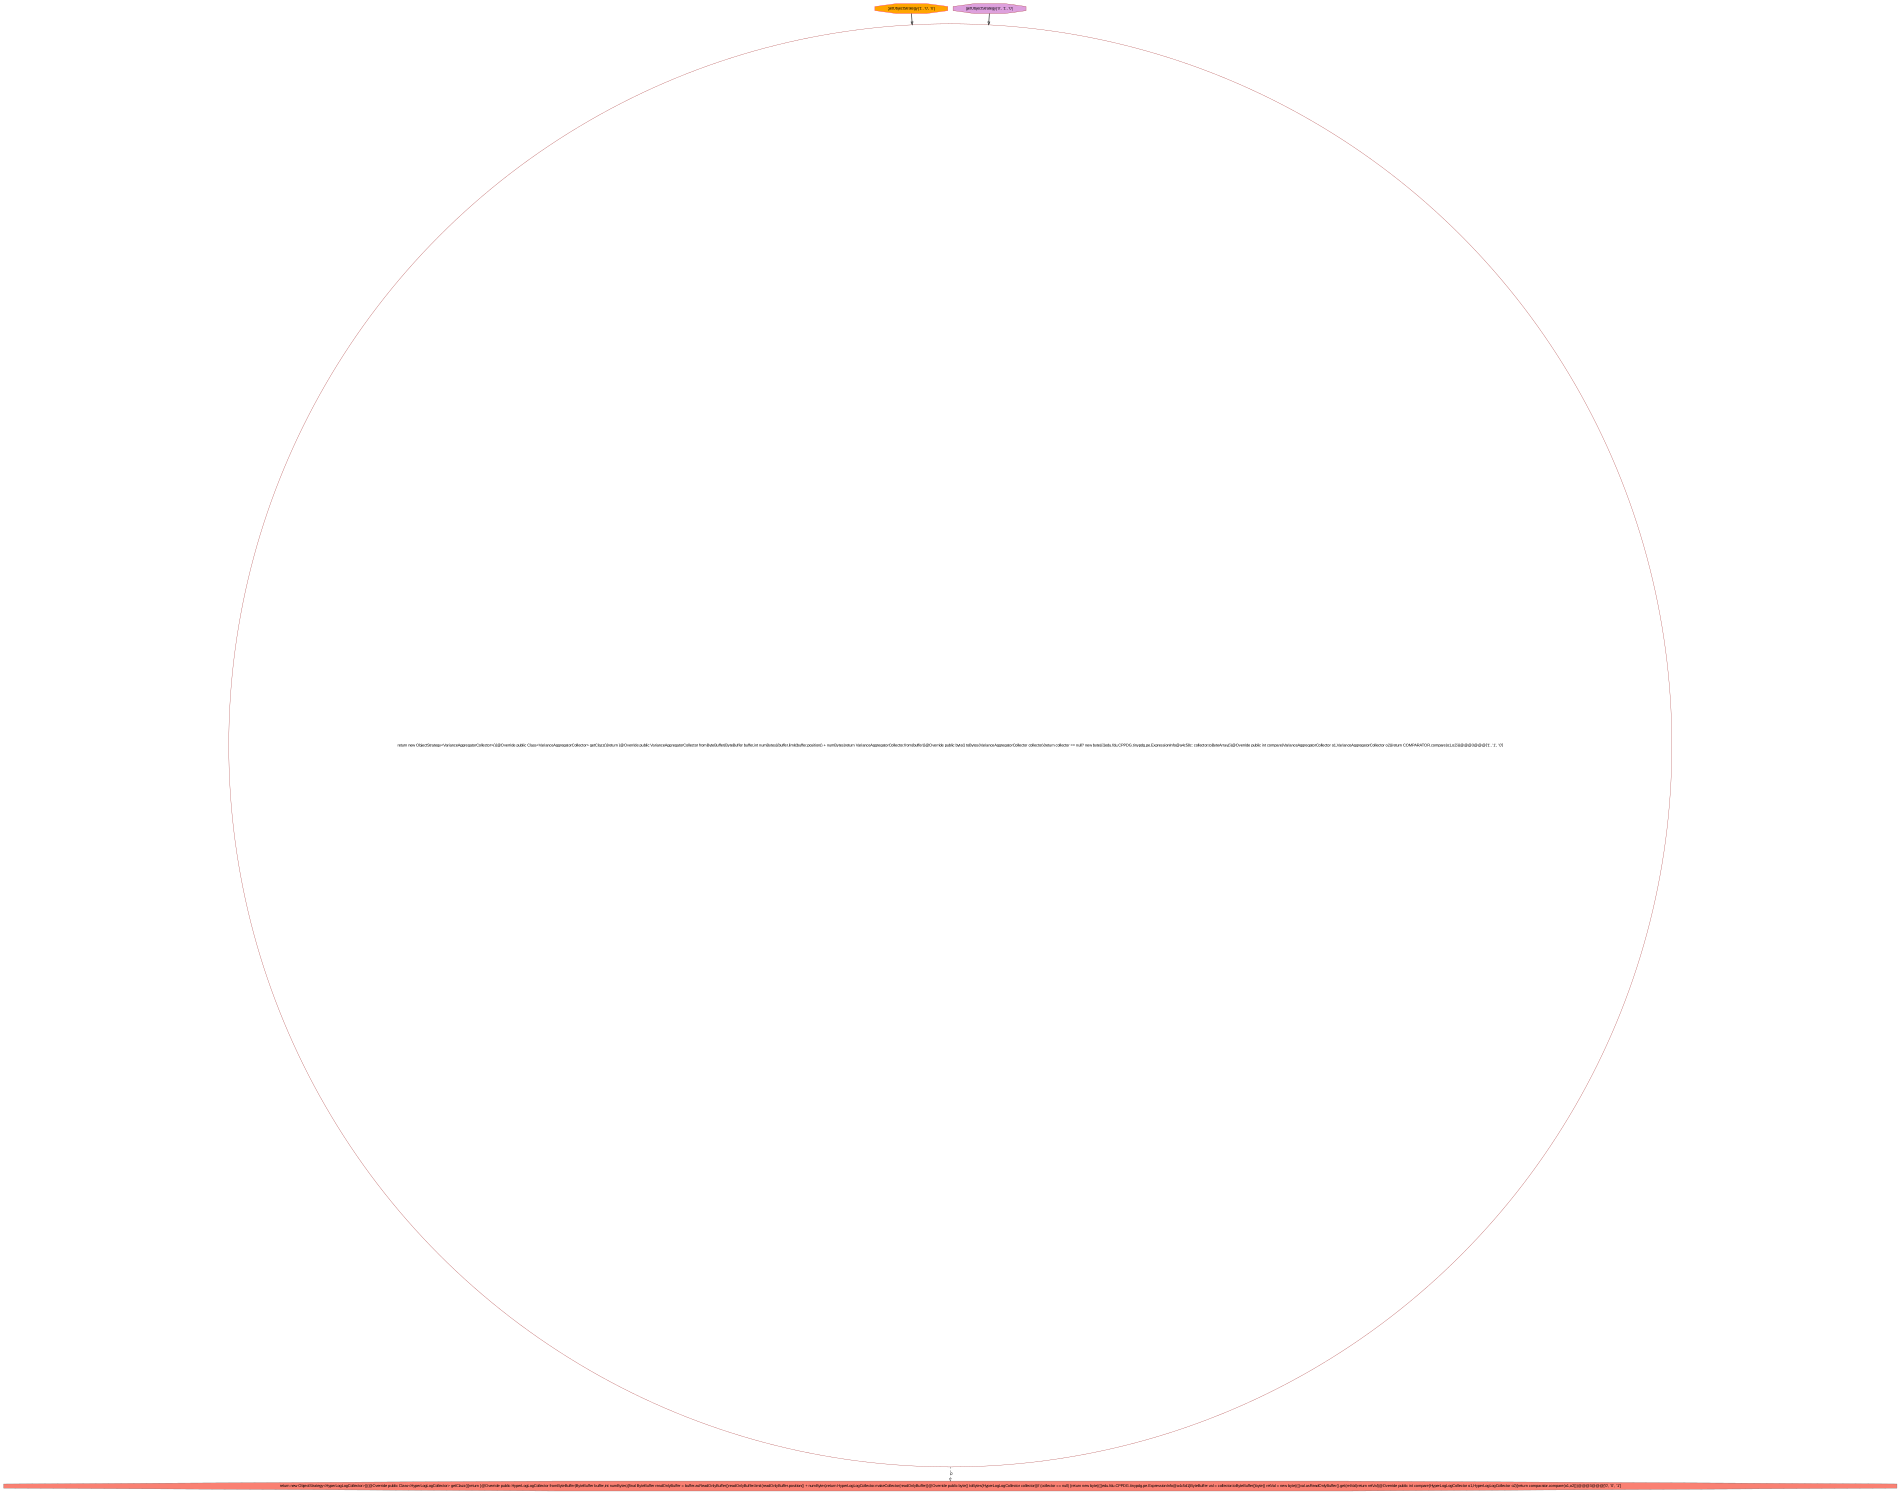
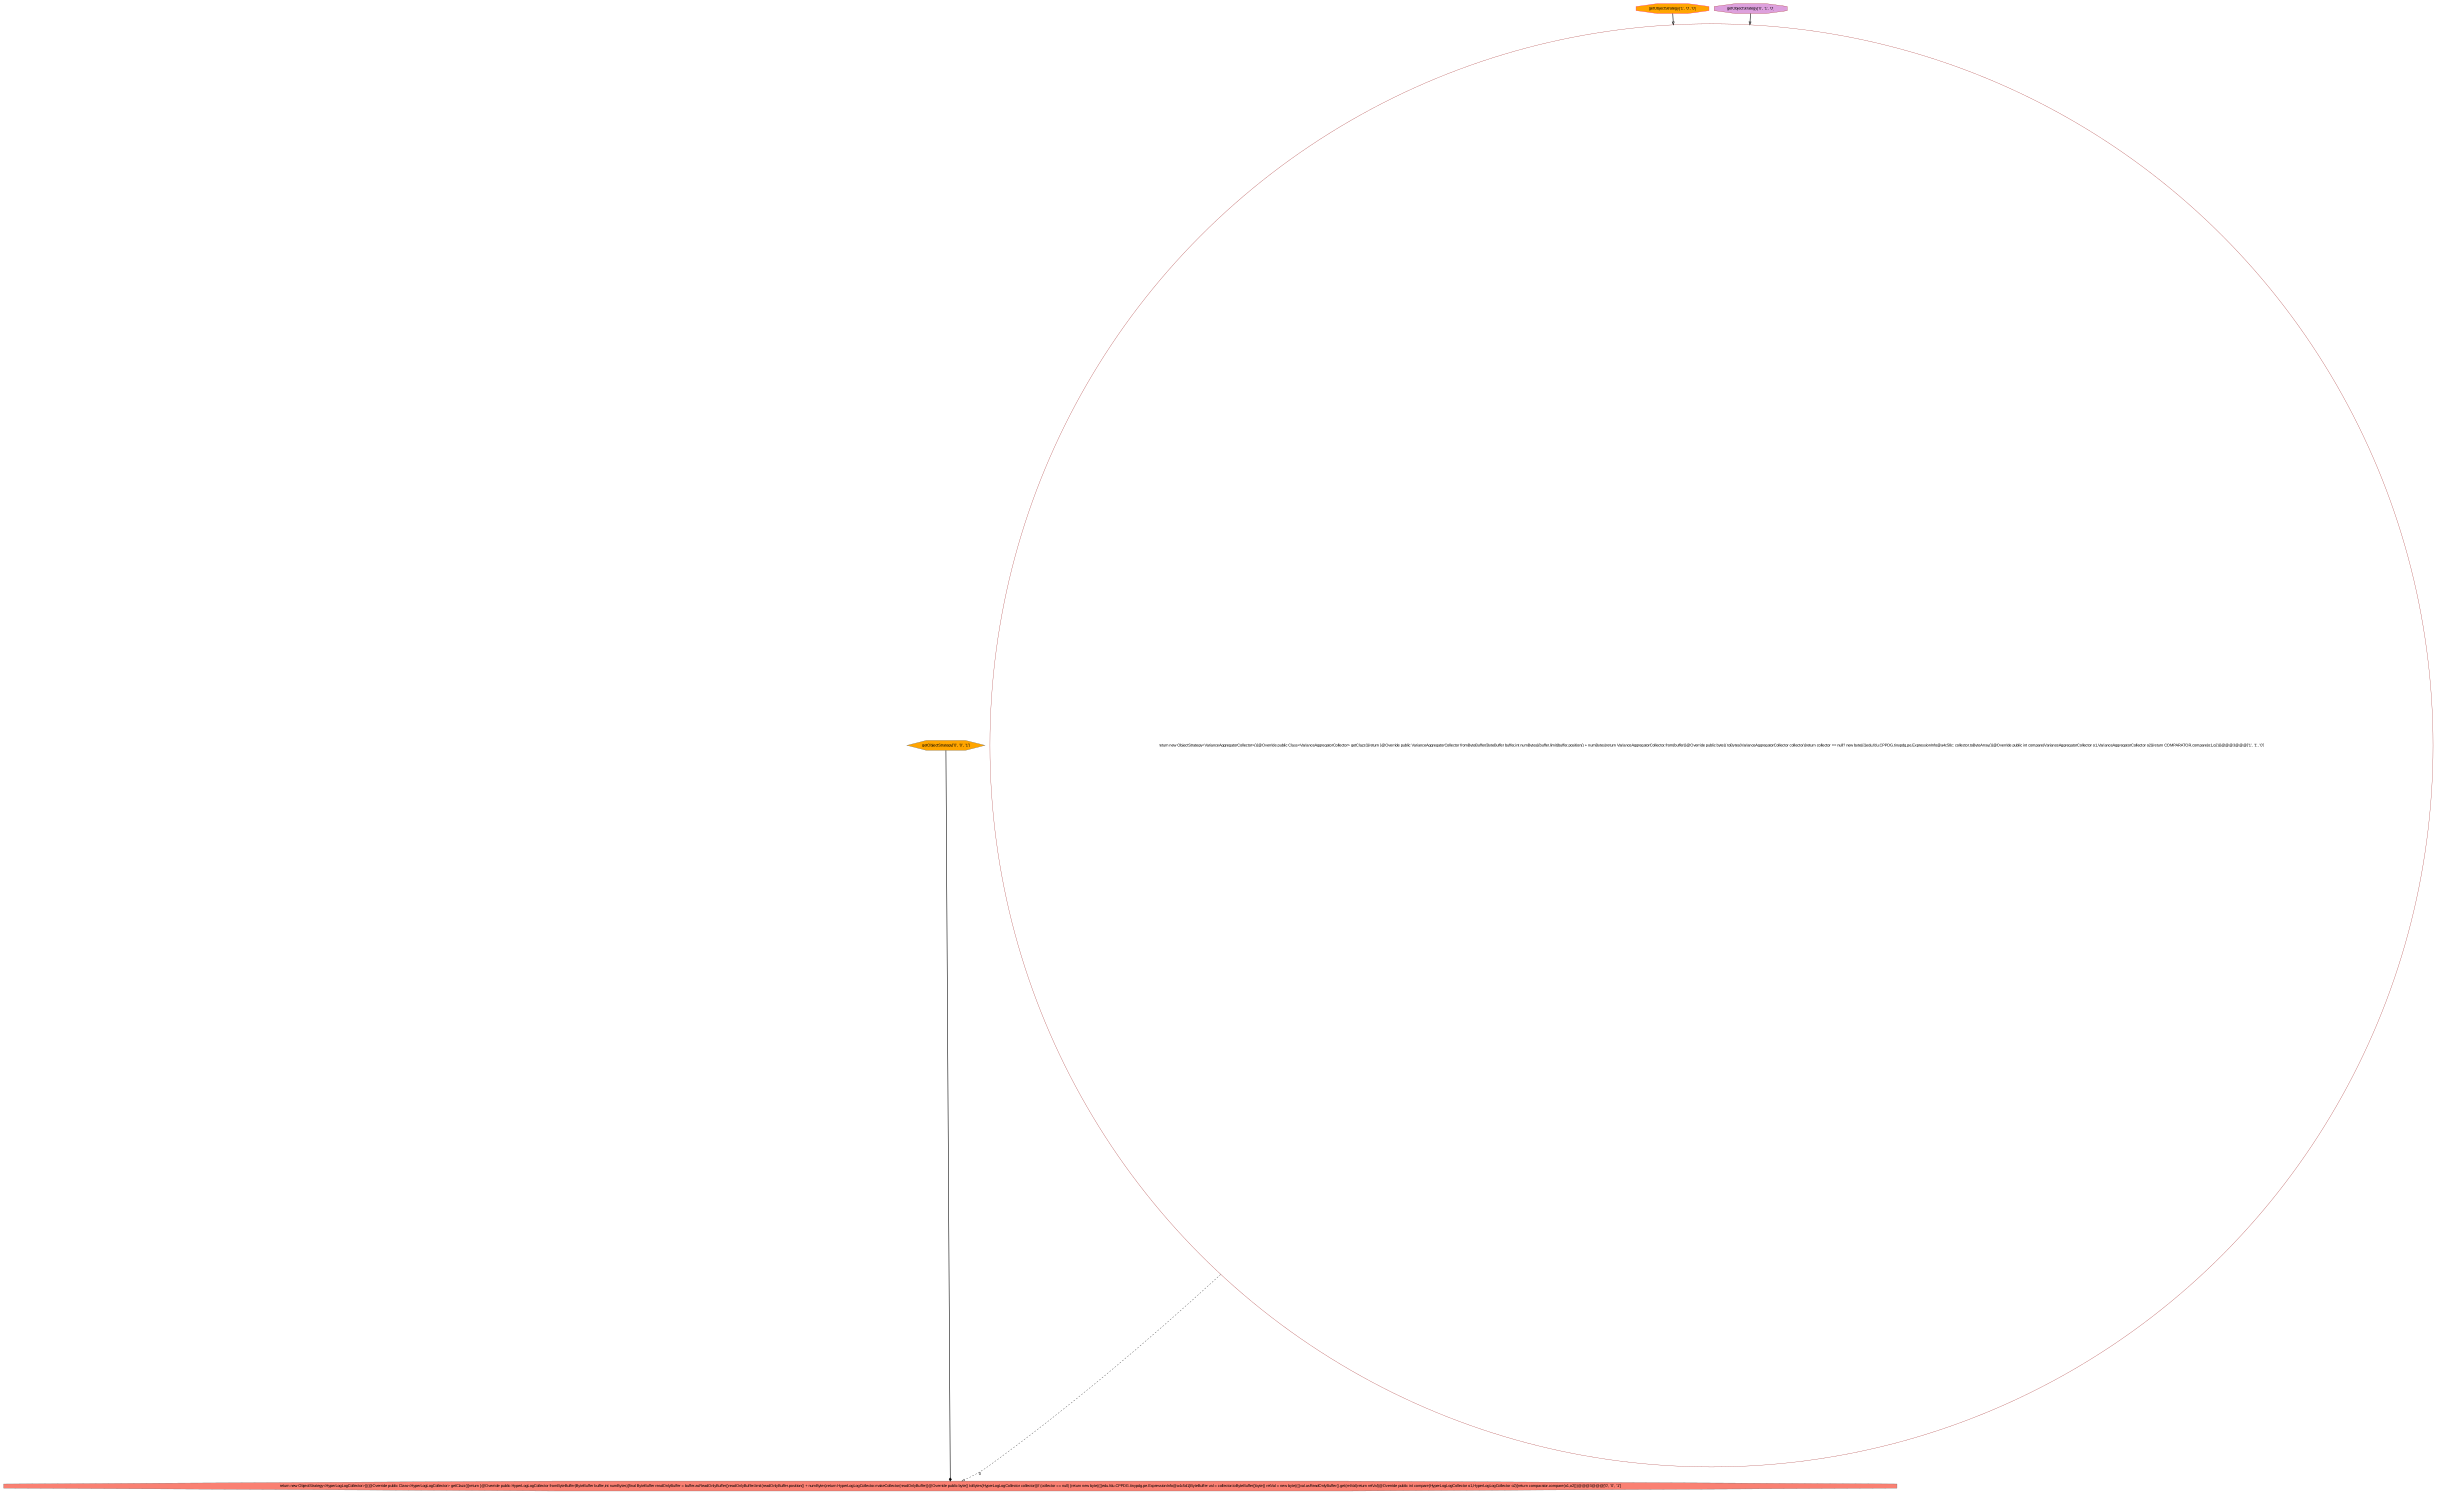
node "getObjectStrategy['0', '0', '1']": added
